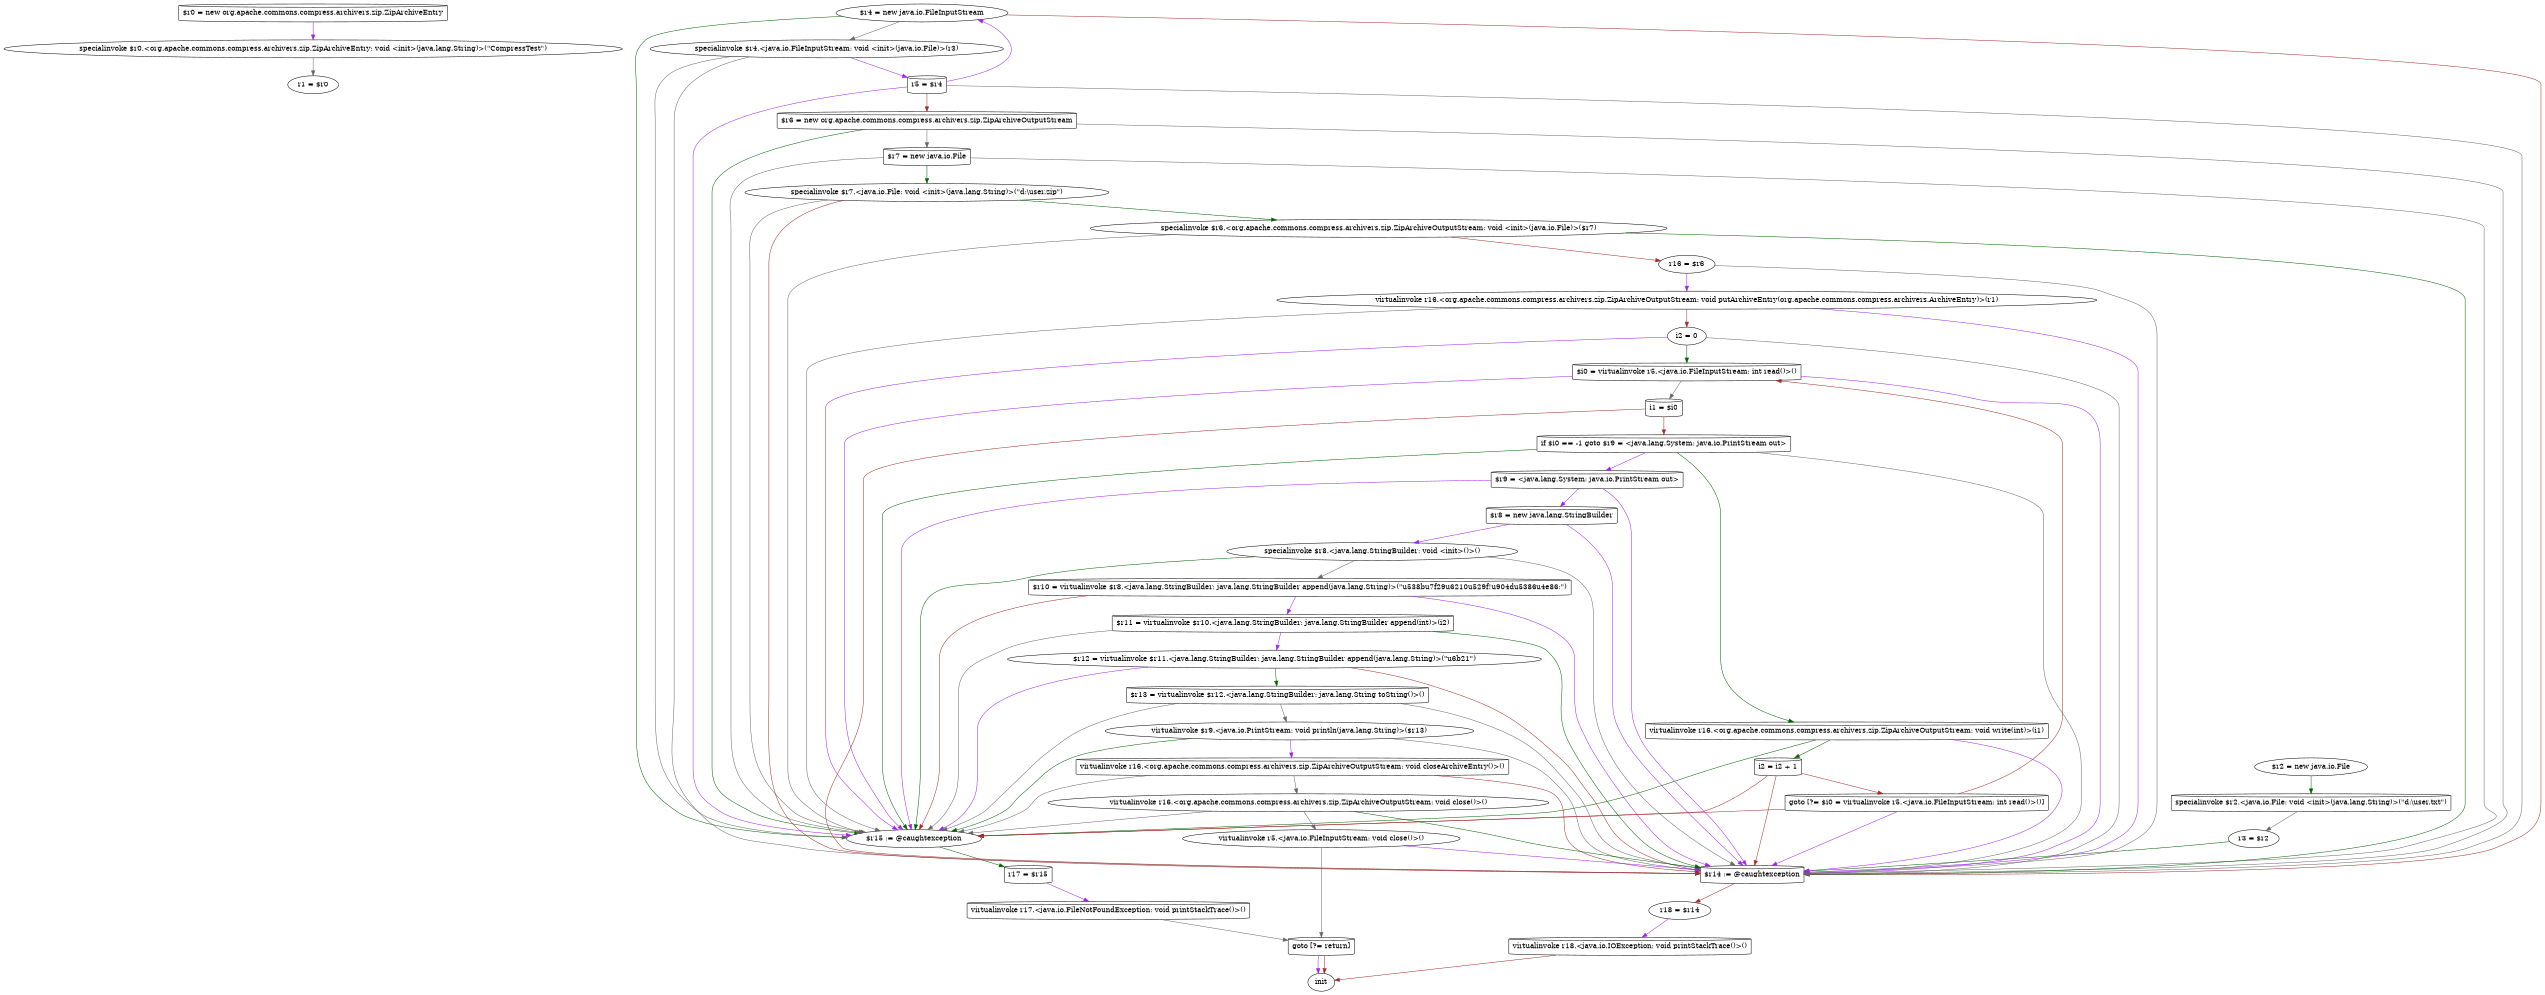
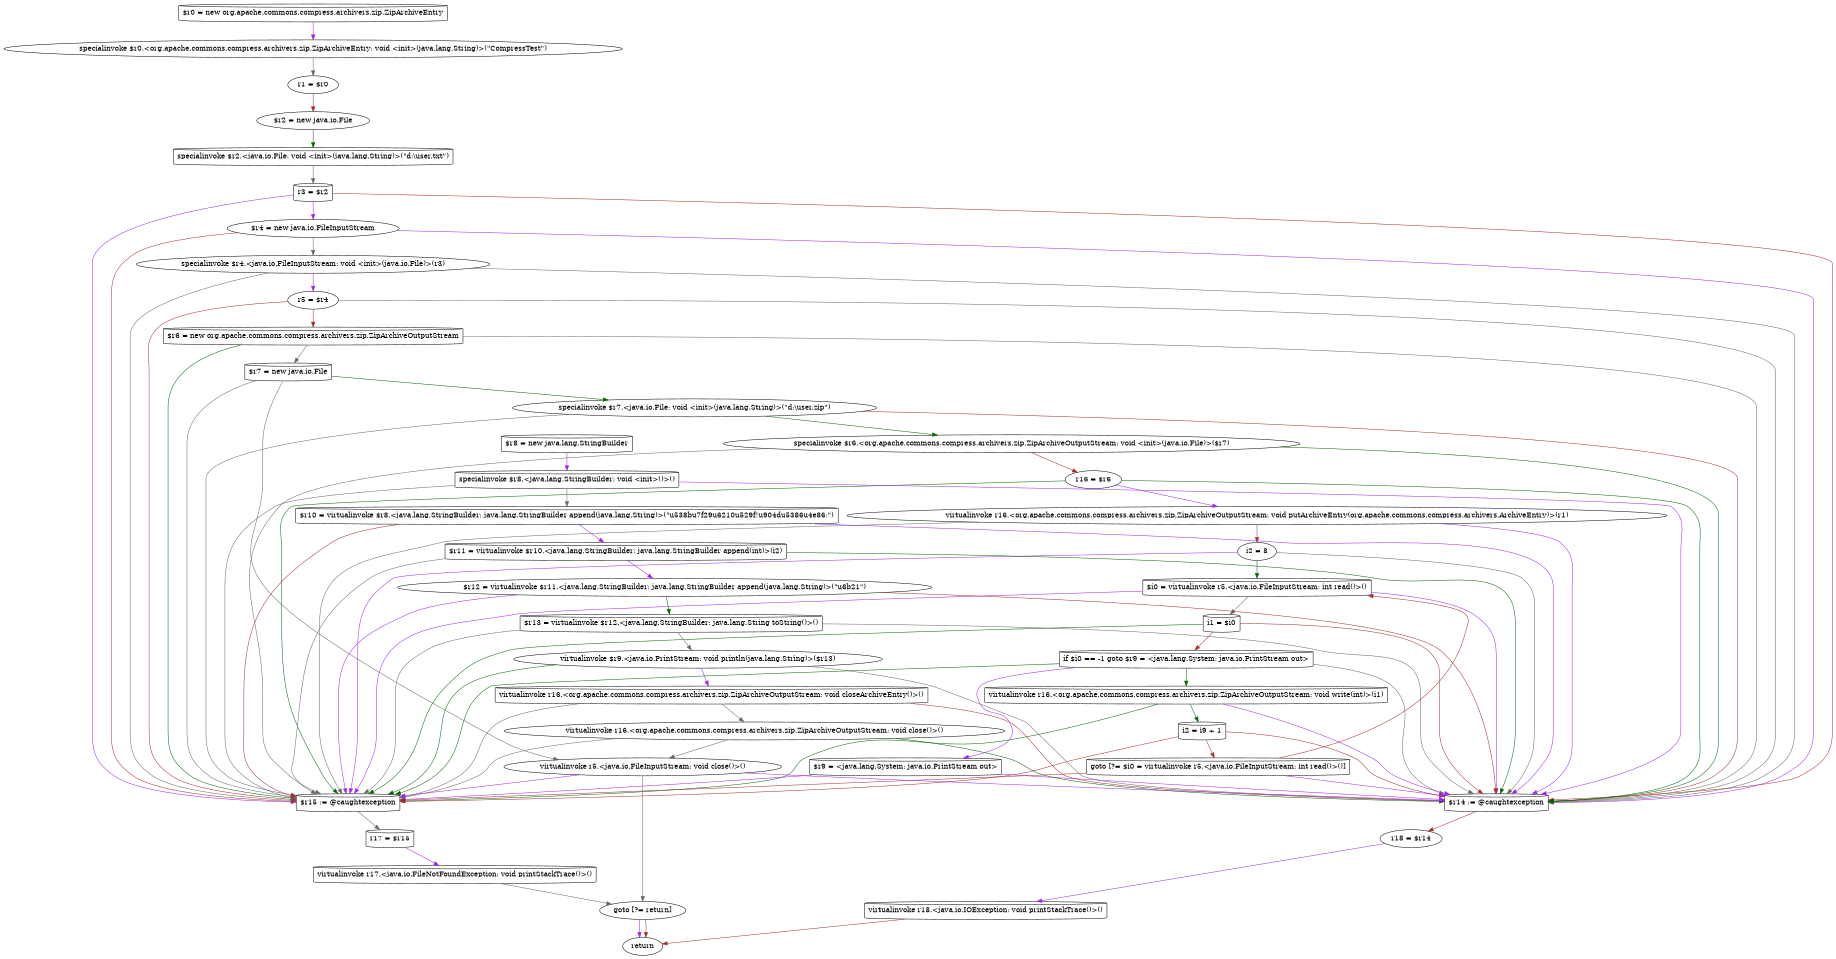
edge "r5 = $r4" -> "$r4 = new java.io.FileInputStream": now "r3 = $r2" -> "$r4 = new java.io.FileInputStream"
edge "$r4 = new java.io.FileInputStream" -> "$r14 := @caughtexception": color brown -> purple
node "r5 = $r4": shape cylinder -> ellipse
edge "r1 = $r0" -> "$r2 = new java.io.File": added
edge "$r7 = new java.io.File" -> "$r14 := @caughtexception": now "$r7 = new java.io.File" -> "virtualinvoke r5.<java.io.FileInputStream: void close()>()"
node "i2 = 0": label "i2 = 0" -> "i2 = 8"
edge "$r4 = new java.io.FileInputStream" -> "$r15 := @caughtexception": color darkgreen -> brown
edge "r5 = $r4" -> "$r15 := @caughtexception": color purple -> brown
edge "r16 = $r6" -> "$r15 := @caughtexception": added
edge "$r9 = <java.lang.System: java.io.PrintStream out>" -> "$r8 = new java.lang.StringBuilder": removed
edge "r3 = $r2" -> "$r15 := @caughtexception": added
edge "r16 = $r6" -> "$r14 := @caughtexception": color gray40 -> darkgreen
node "specialinvoke $r8.<java.lang.StringBuilder: void <init>()>()": shape ellipse -> cylinder
edge "specialinvoke $r8.<java.lang.StringBuilder: void <init>()>()" -> "$r15 := @caughtexception": color darkgreen -> gray40
edge "i1 = $i0" -> "$r15 := @caughtexception": added
edge "specialinvoke $r8.<java.lang.StringBuilder: void <init>()>()" -> "$r14 := @caughtexception": color gray40 -> purple
edge "$r8 = new java.lang.StringBuilder" -> "$r14 := @caughtexception": removed
node "i2 = i2 + 1": label "i2 = i2 + 1" -> "i2 = i9 + 1"
edge "virtualinvoke r5.<java.io.FileInputStream: void close()>()" -> "$r15 := @caughtexception": added
node "$r15 := @caughtexception": shape ellipse -> cylinder
node "r3 = $r2": shape ellipse -> cylinder
edge "r3 = $r2" -> "$r14 := @caughtexception": color darkgreen -> brown
edge "$r15 := @caughtexception" -> "r17 = $r15": color darkgreen -> gray40
node "goto [?= return]": shape cylinder -> ellipse
node "init": label "init" -> "return"
